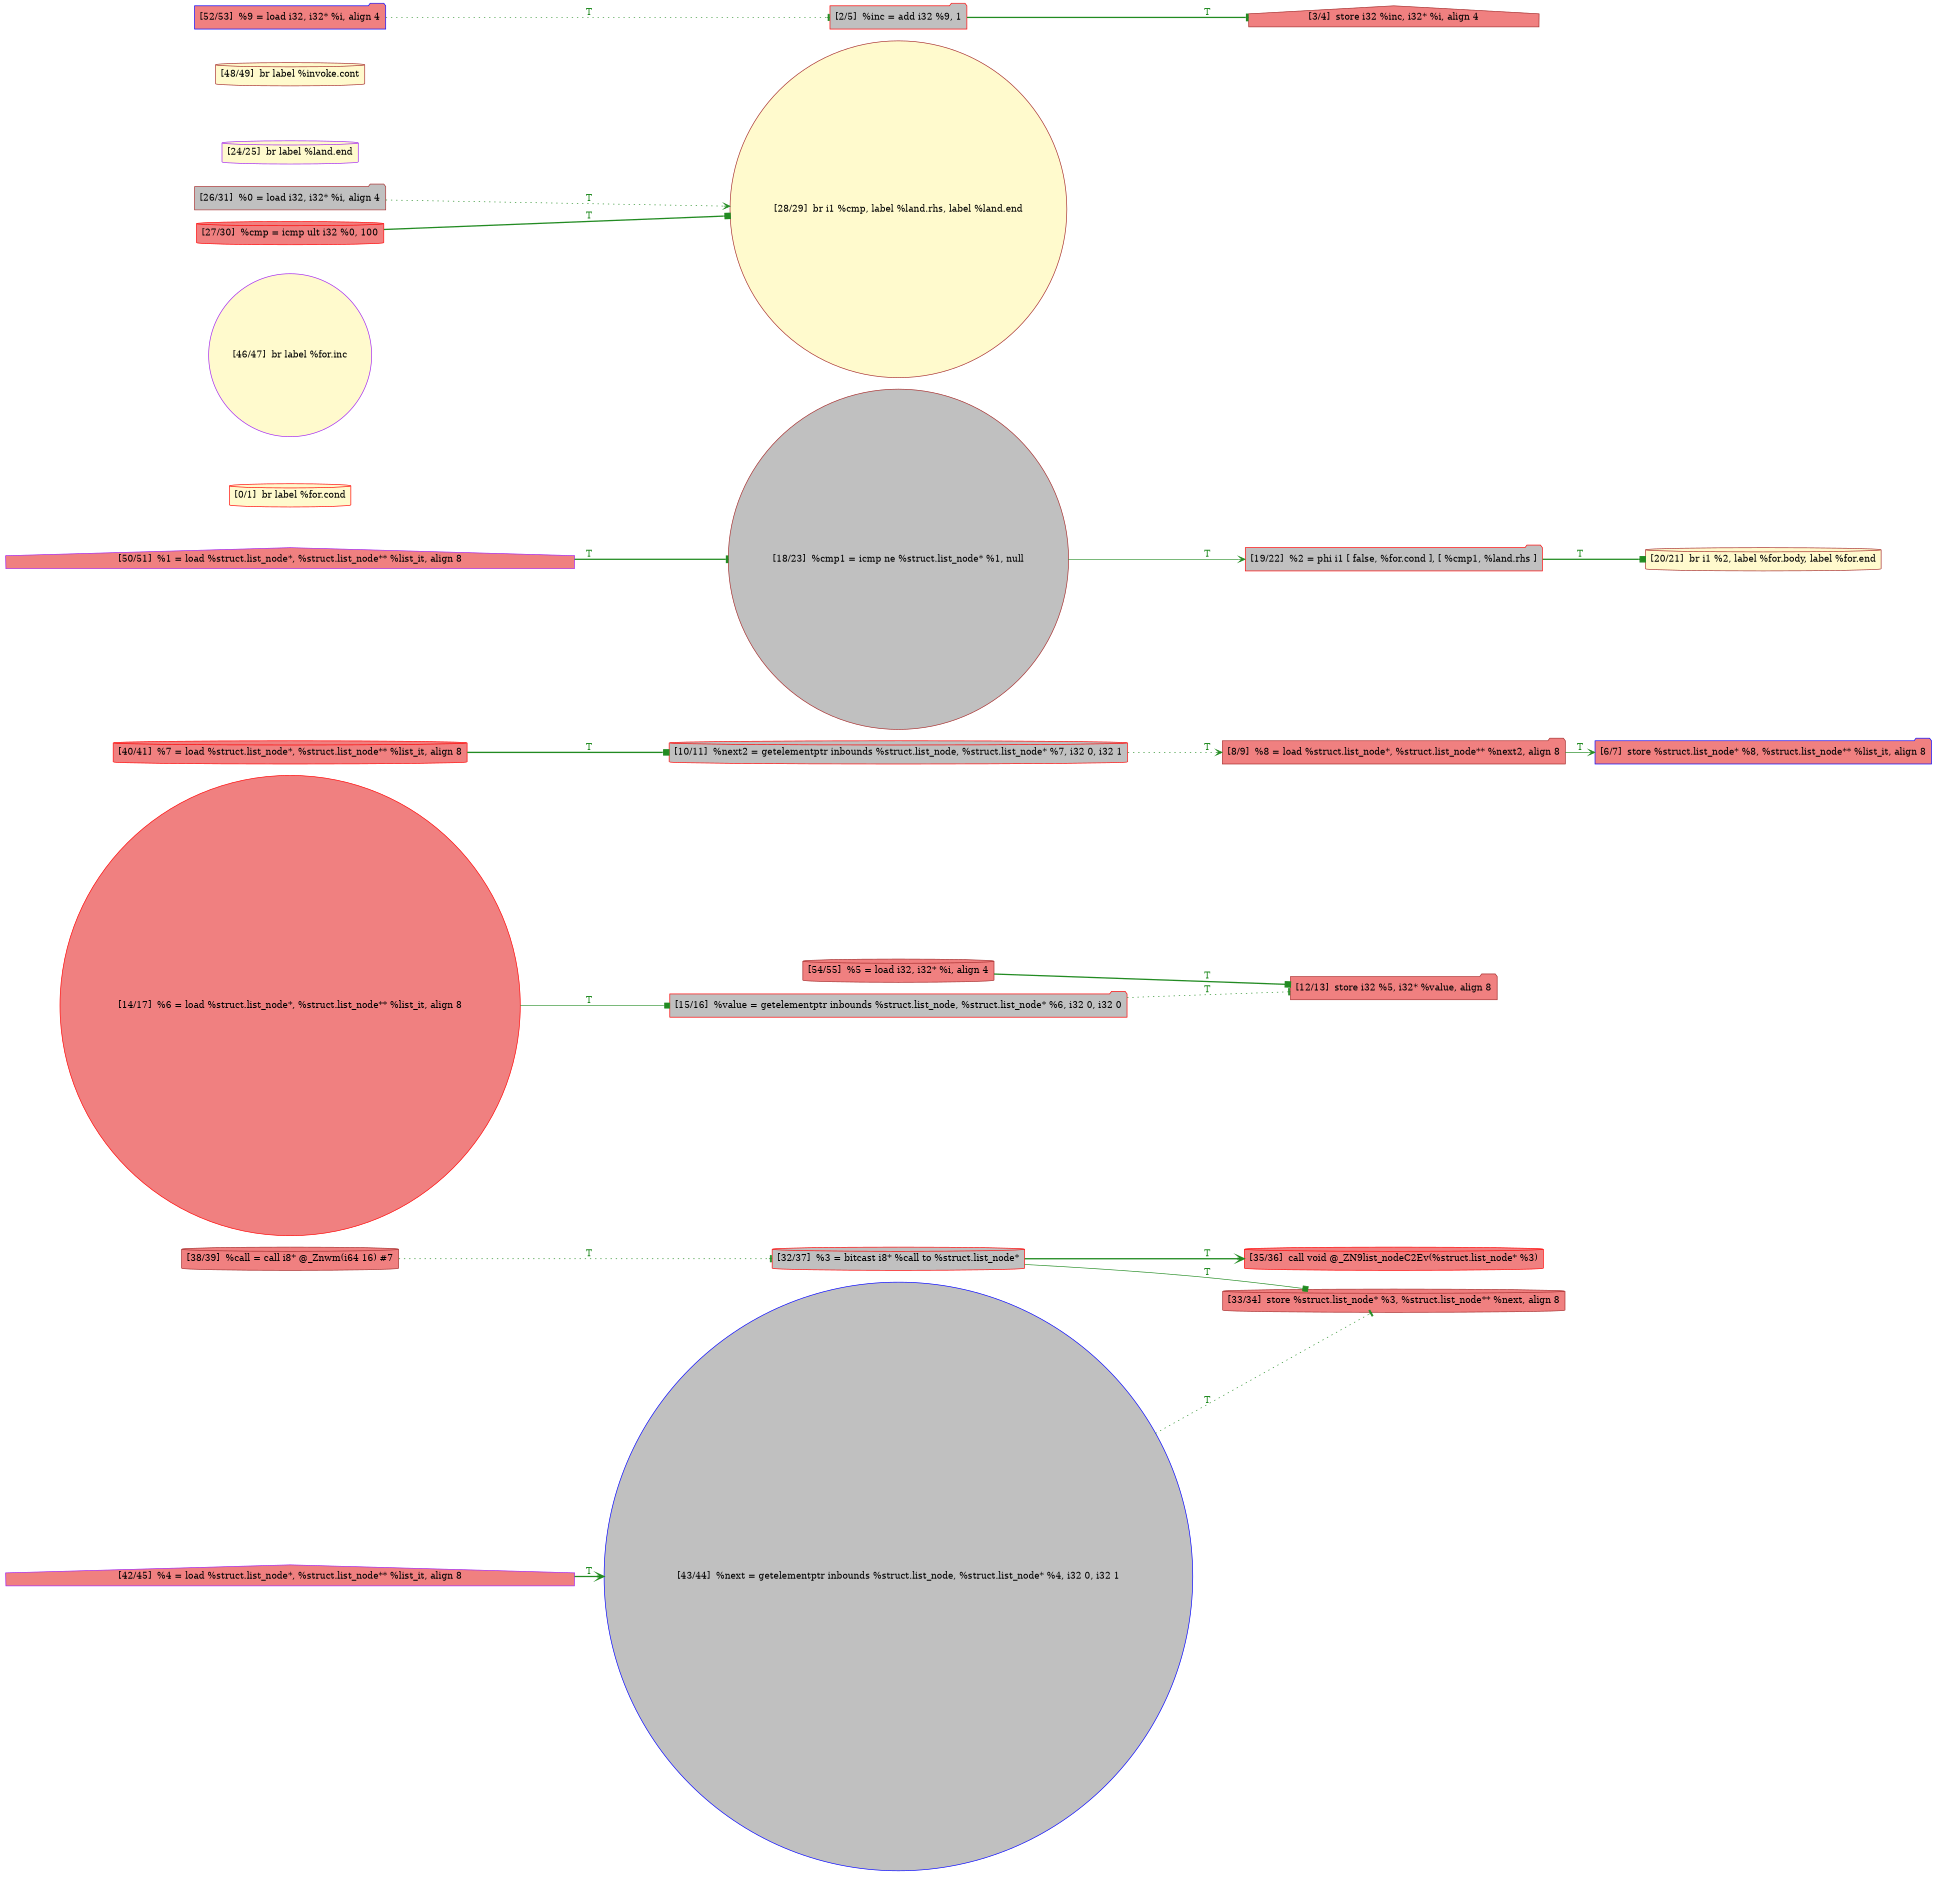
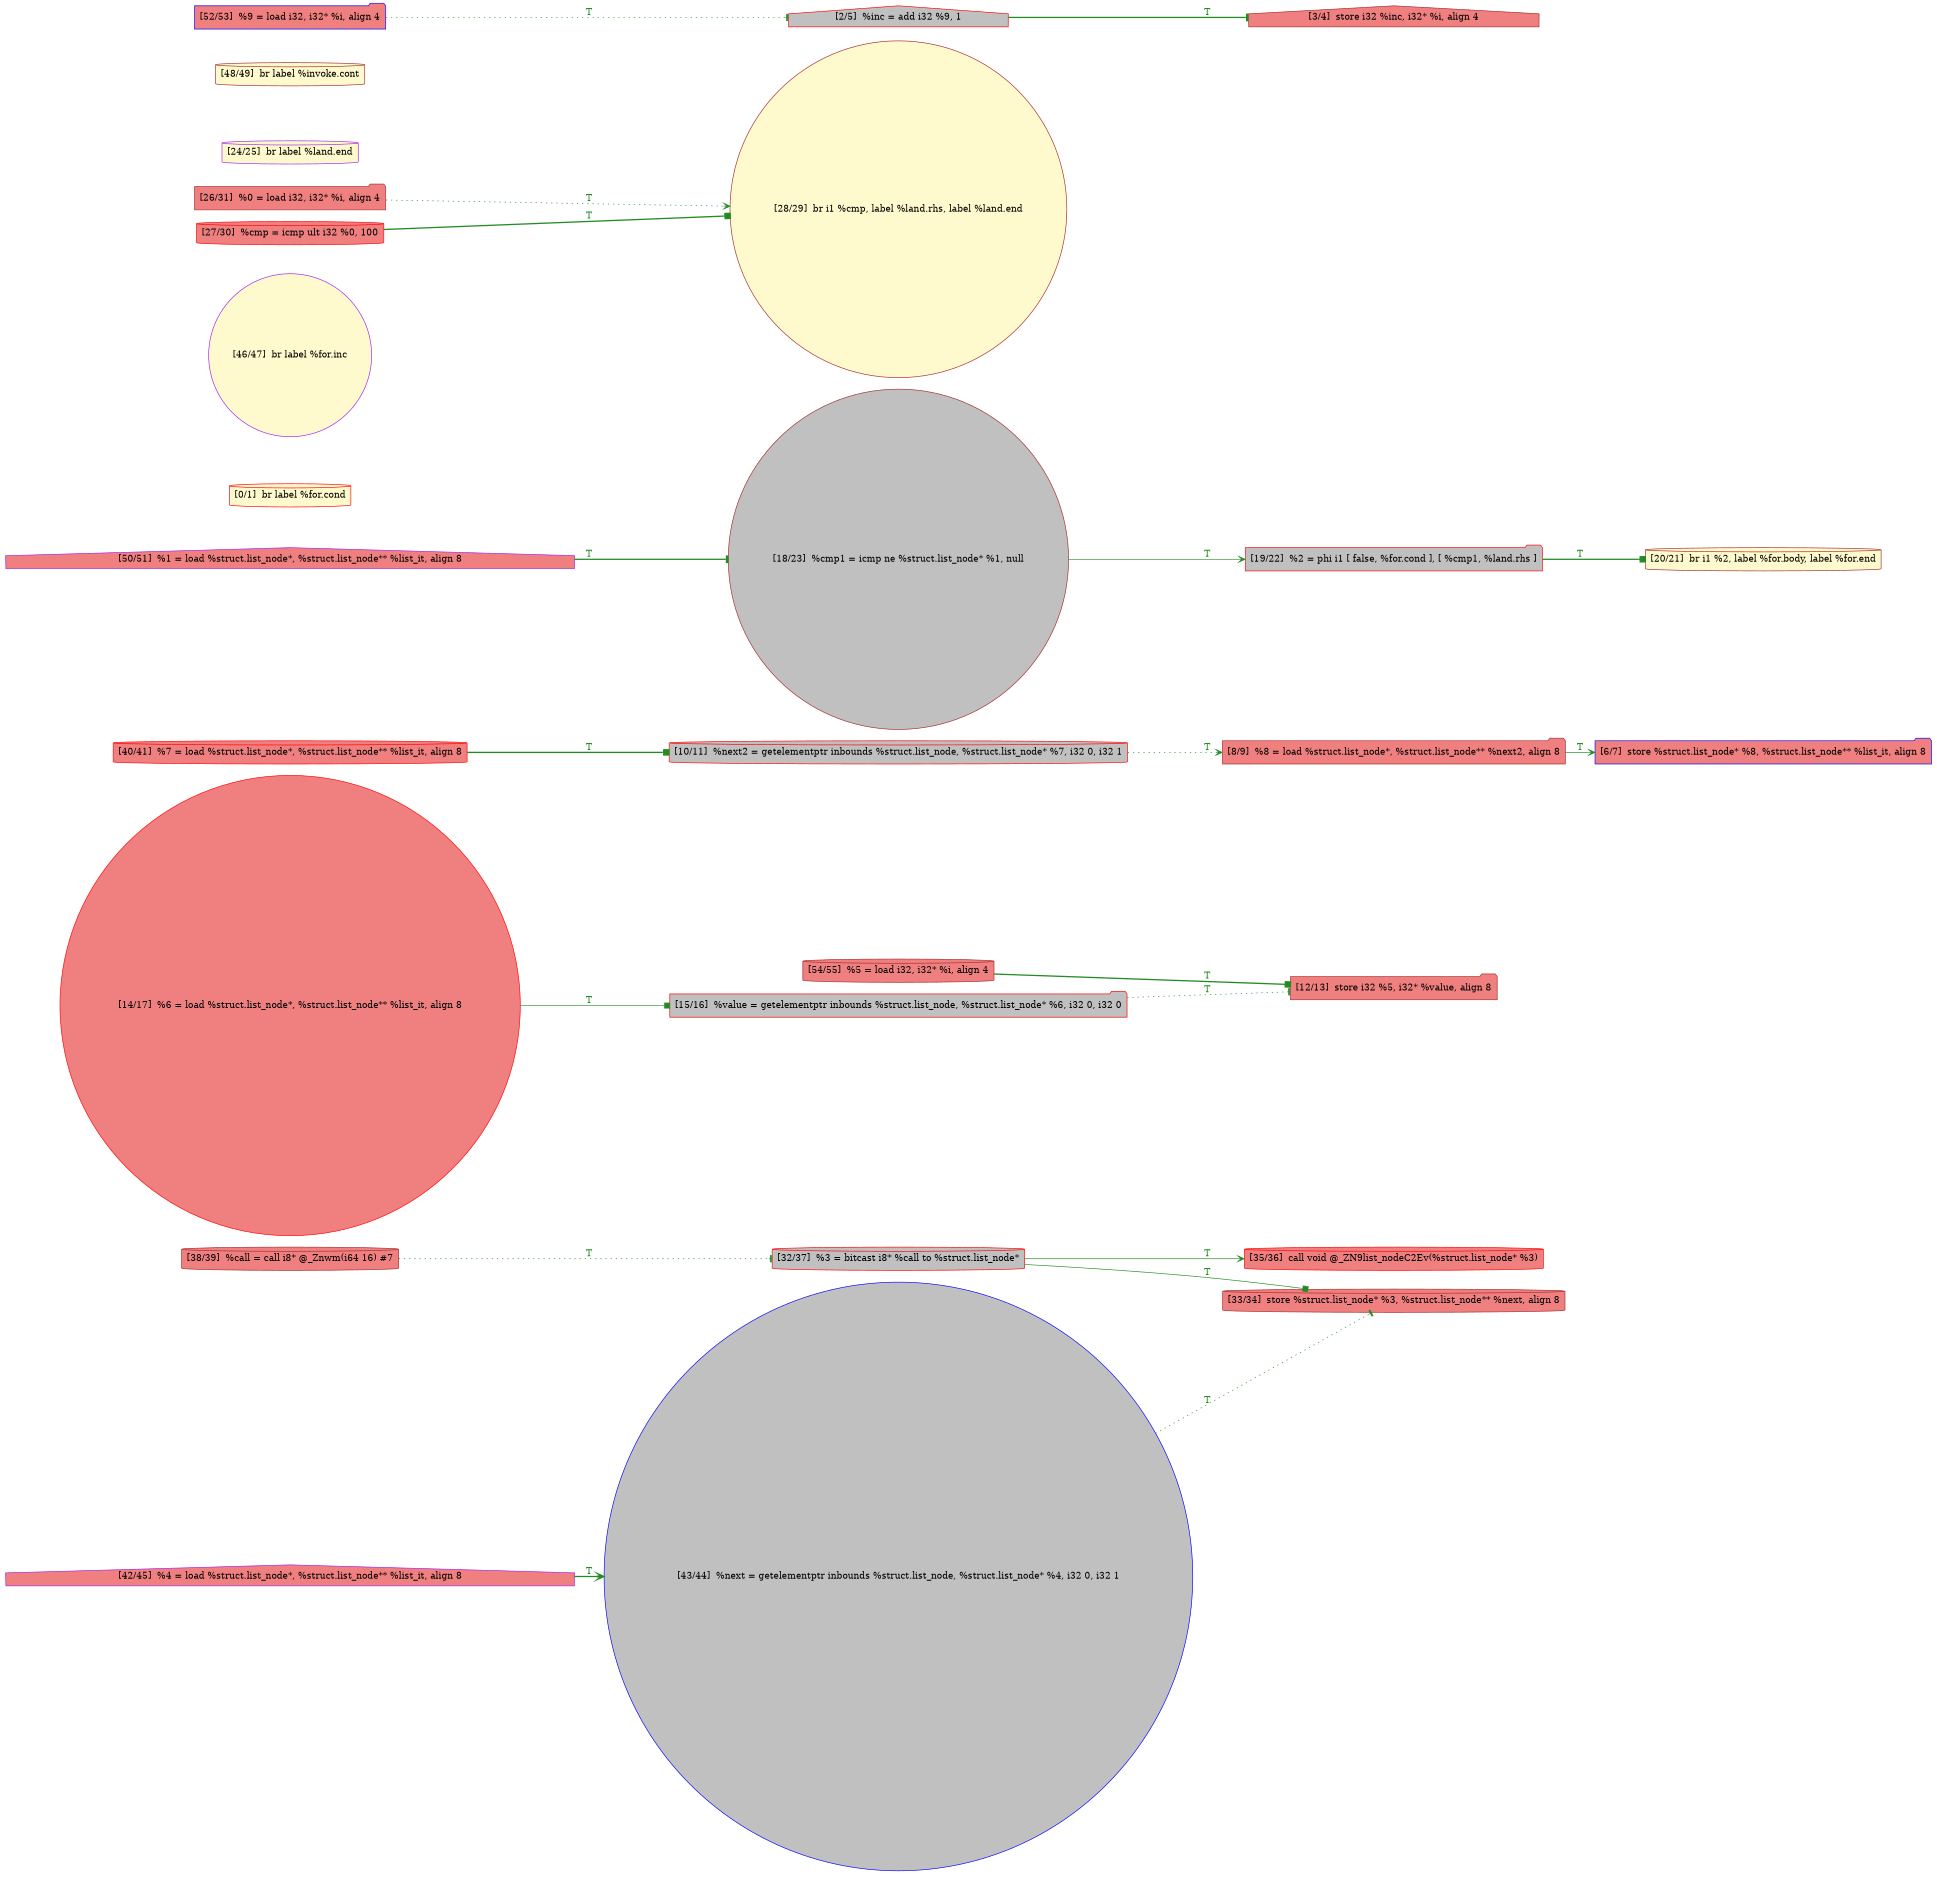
node "[2/5]  %inc = add i32 %9, 1": shape folder -> house
node "[26/31]  %0 = load i32, i32* %i, align 4": fillcolor grey -> lightcoral
edge "[32/37]  %3 = bitcast i8* %call to %struct.list_node*" -> "[35/36]  call void @_ZN9list_nodeC2Ev(%struct.list_node* %3)": style bold -> solid
